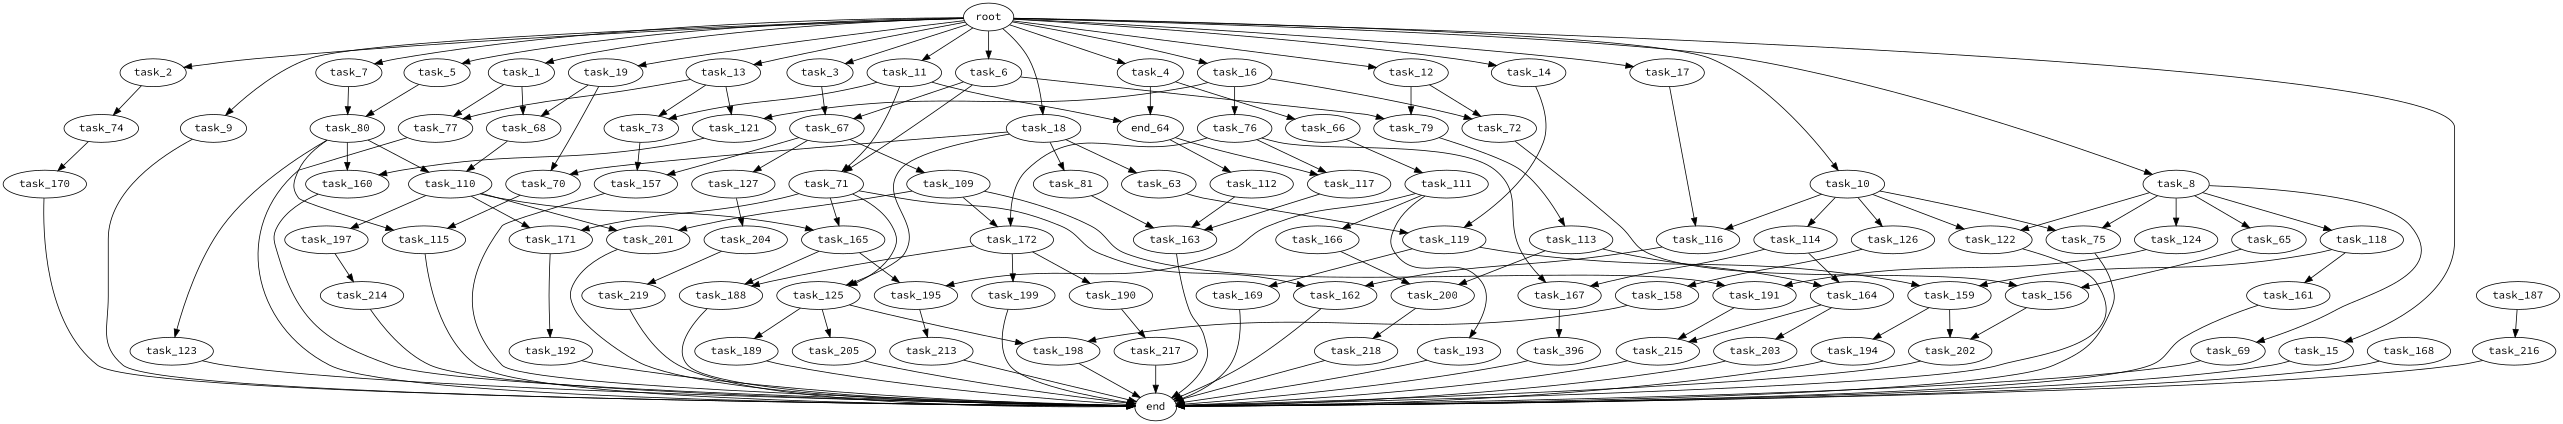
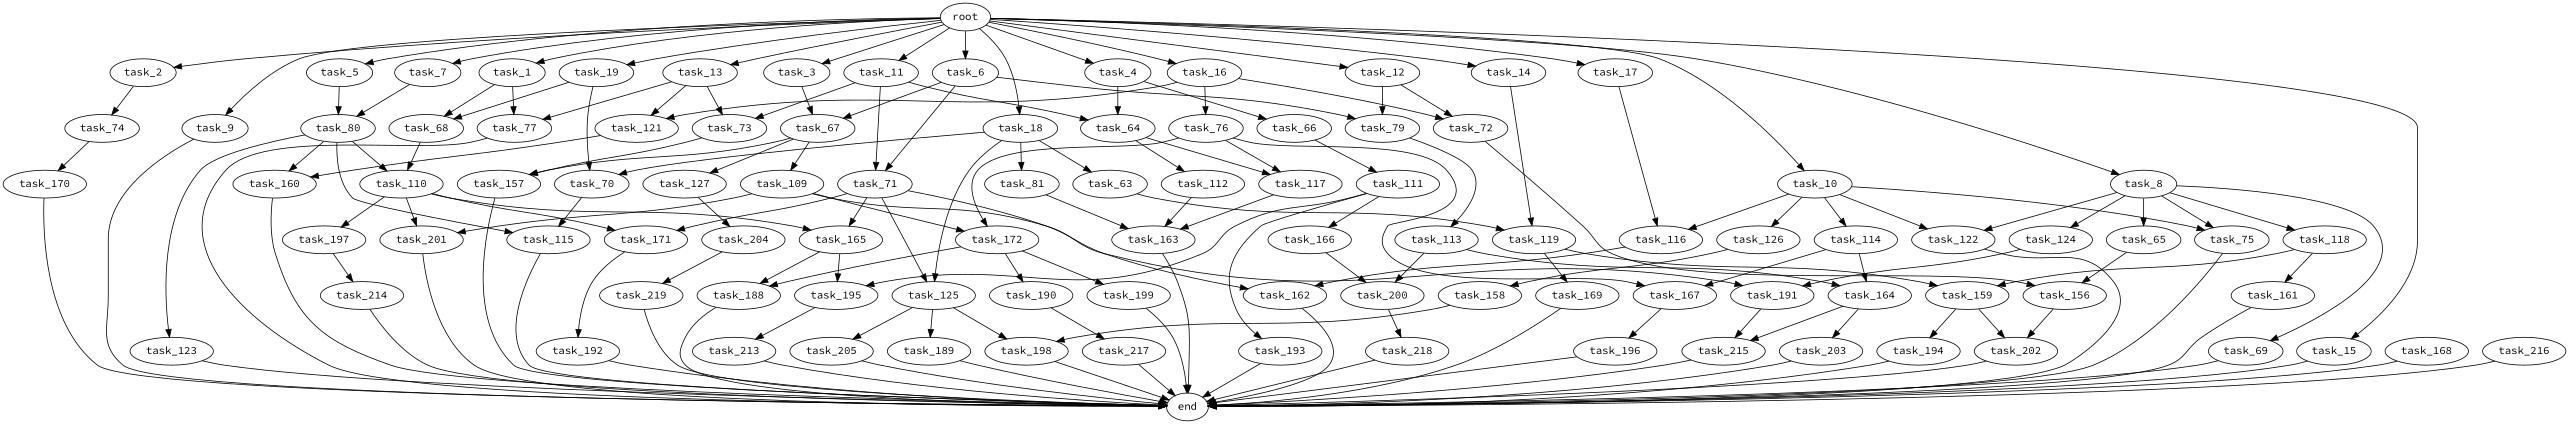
node "end_64": label "end_64" -> "task_64"
node "task_187": removed
node "task_396": label "task_396" -> "task_196"
